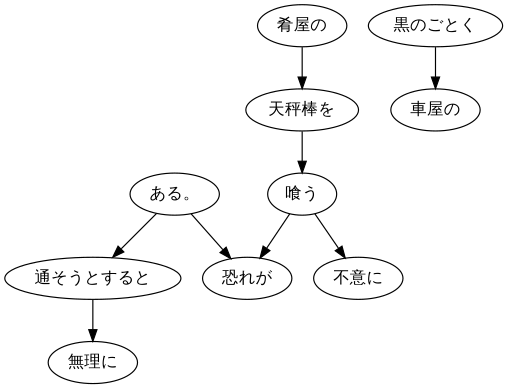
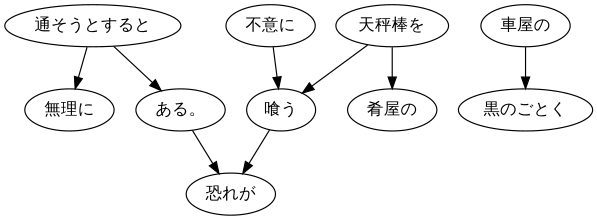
edge "肴屋の" -> "天秤棒を": reversed
edge "黒のごとく" -> "車屋の": reversed
edge "ある。" -> "通そうとすると": reversed
edge "喰う" -> "不意に": reversed
